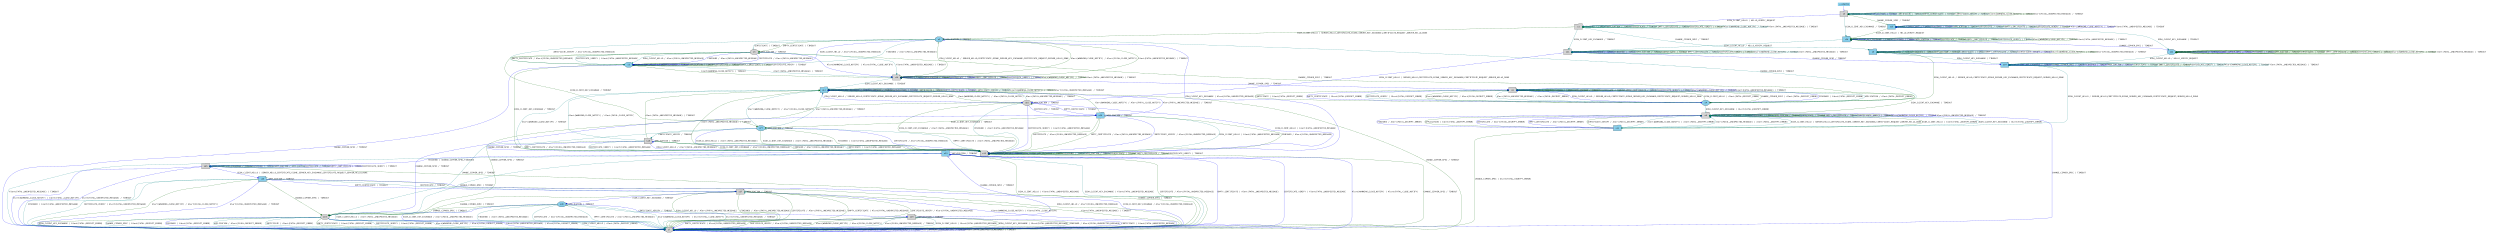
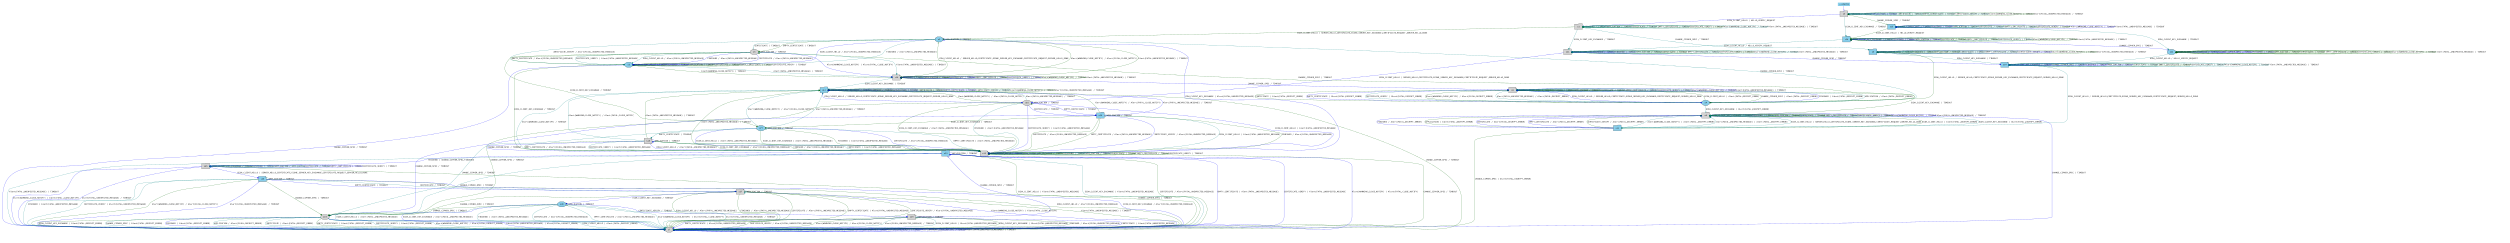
edge "s77" -> "s18": label "CERTIFICATE_VERIFY / TIMEOUT" -> "EMPTY_CERTIFICATE / TIMEOUT"
